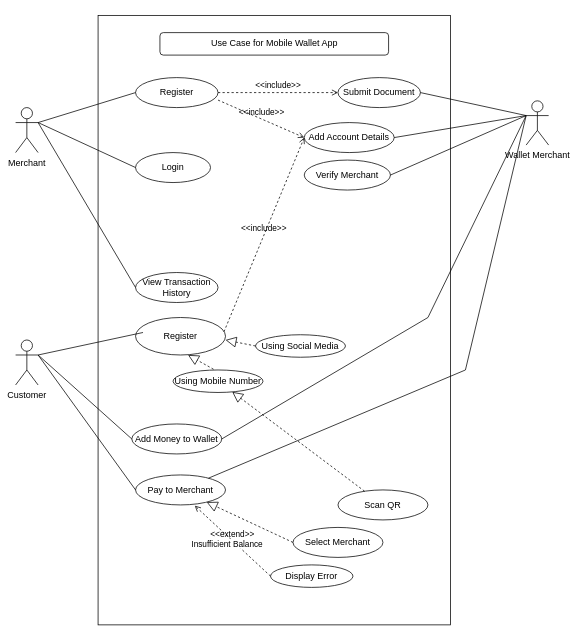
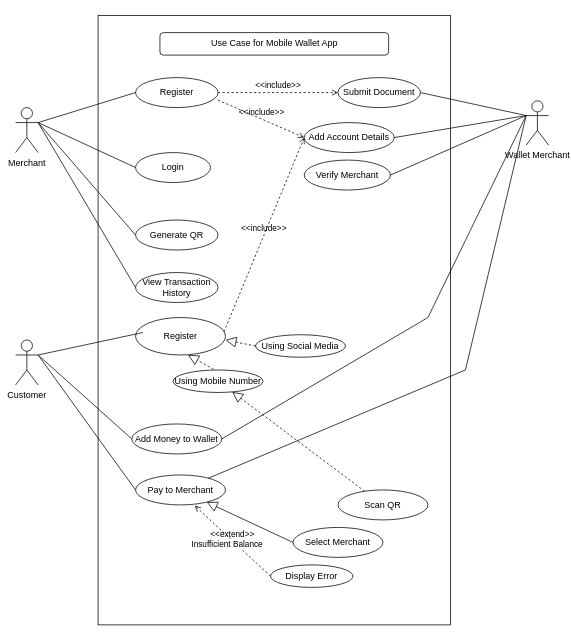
edge "Merchant" -- "Generate QR": added
node "Generate QR": added
edge "Select Merchant" -> "Pay to Merchant": style dashed -> solid
